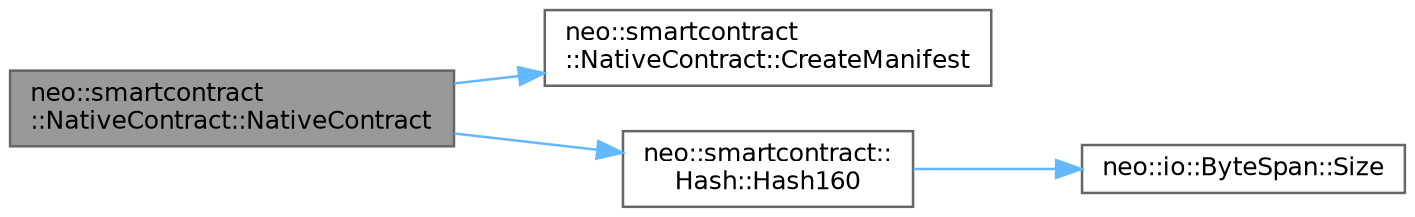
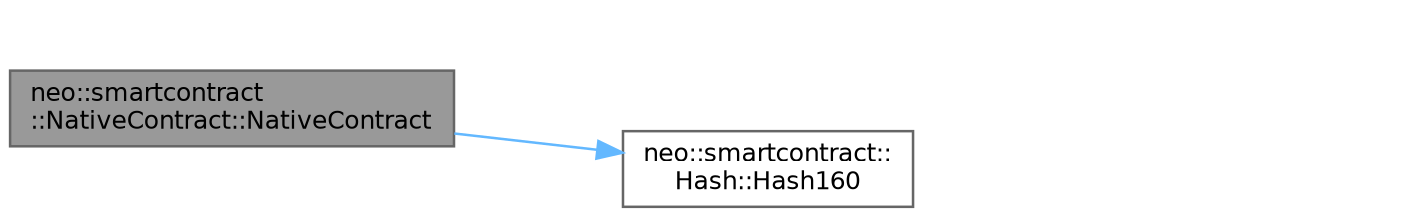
node "neo::smartcontract ::NativeContract::CreateManifest": removed
node "neo::io::ByteSpan::Size": removed
